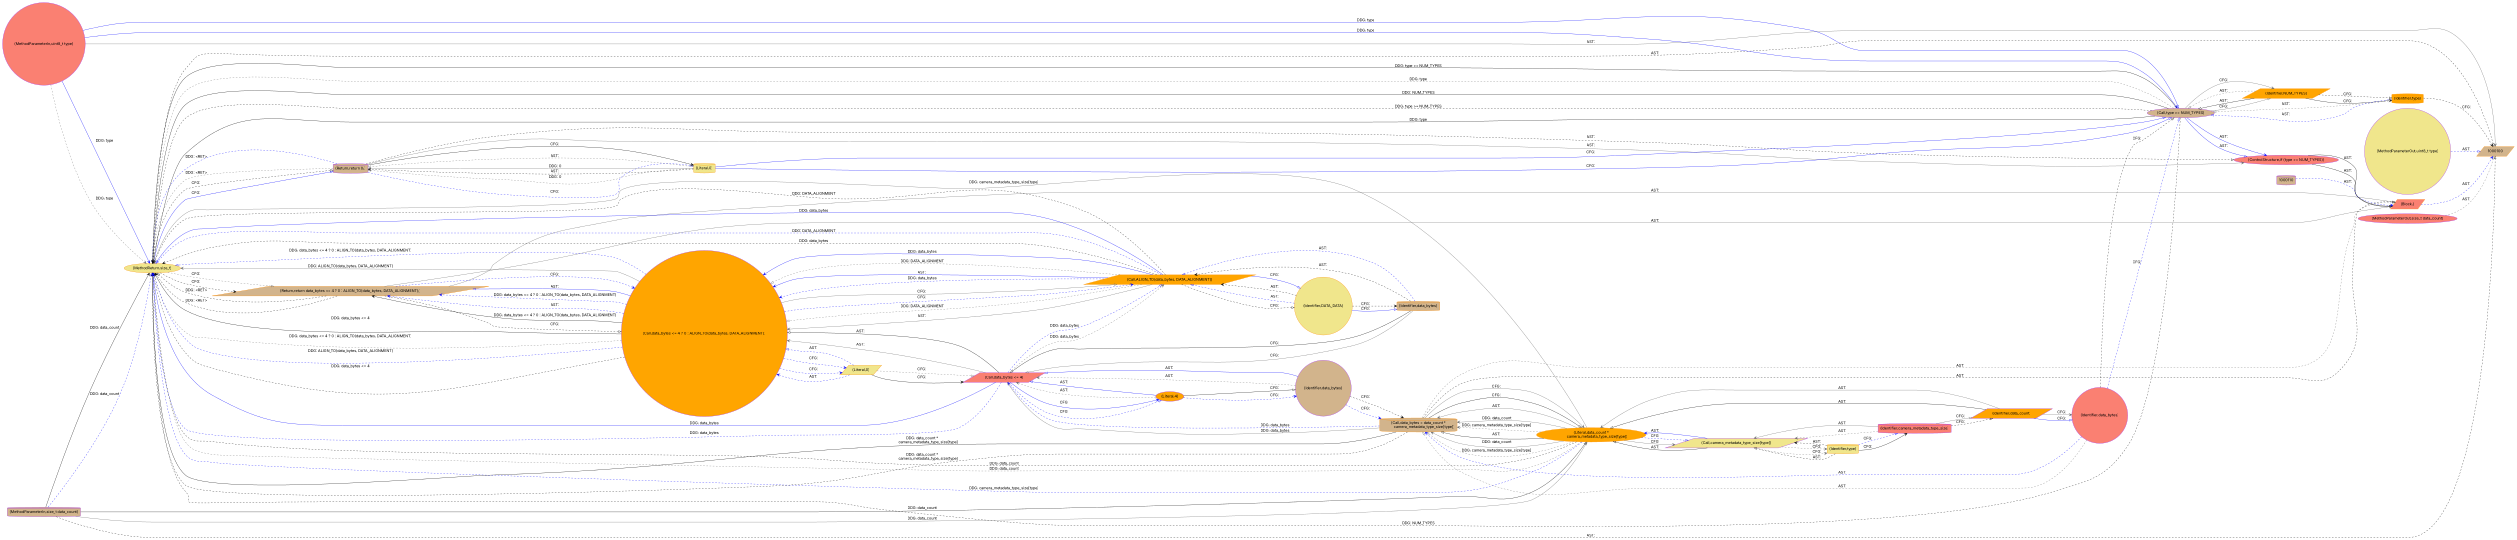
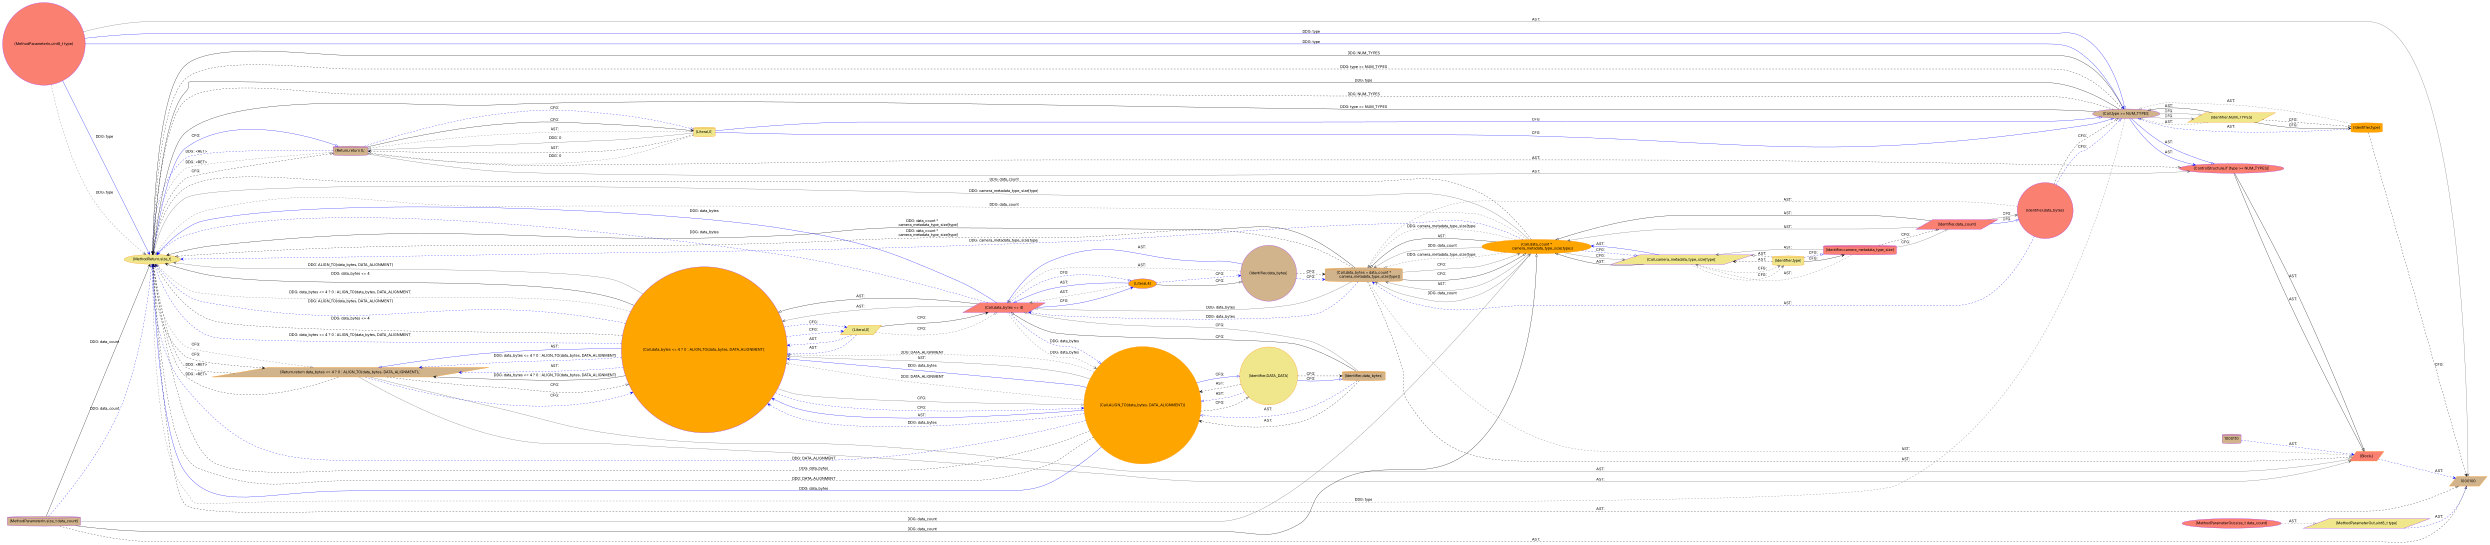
node "(Identifier,NUM_TYPES)": fillcolor orange -> khaki
node "(MethodParameterOut,uint8_t type)": shape circle -> parallelogram
edge "(MethodParameterOut,size_t data_count)" -> "1000100": now "(MethodParameterOut,size_t data_count)" -> "(MethodParameterOut,uint8_t type)"
node "(Call,ALIGN_TO(data_bytes, DATA_ALIGNMENT))": shape parallelogram -> circle
node "(Identifier,data_count)": fillcolor orange -> salmon
node "(Literal,data_count * camera_metadata_type_size[type])": label "(Literal,data_count * camera_metadata_type_size[type])" -> "(Call,data_count * camera_metadata_type_size[type])"
